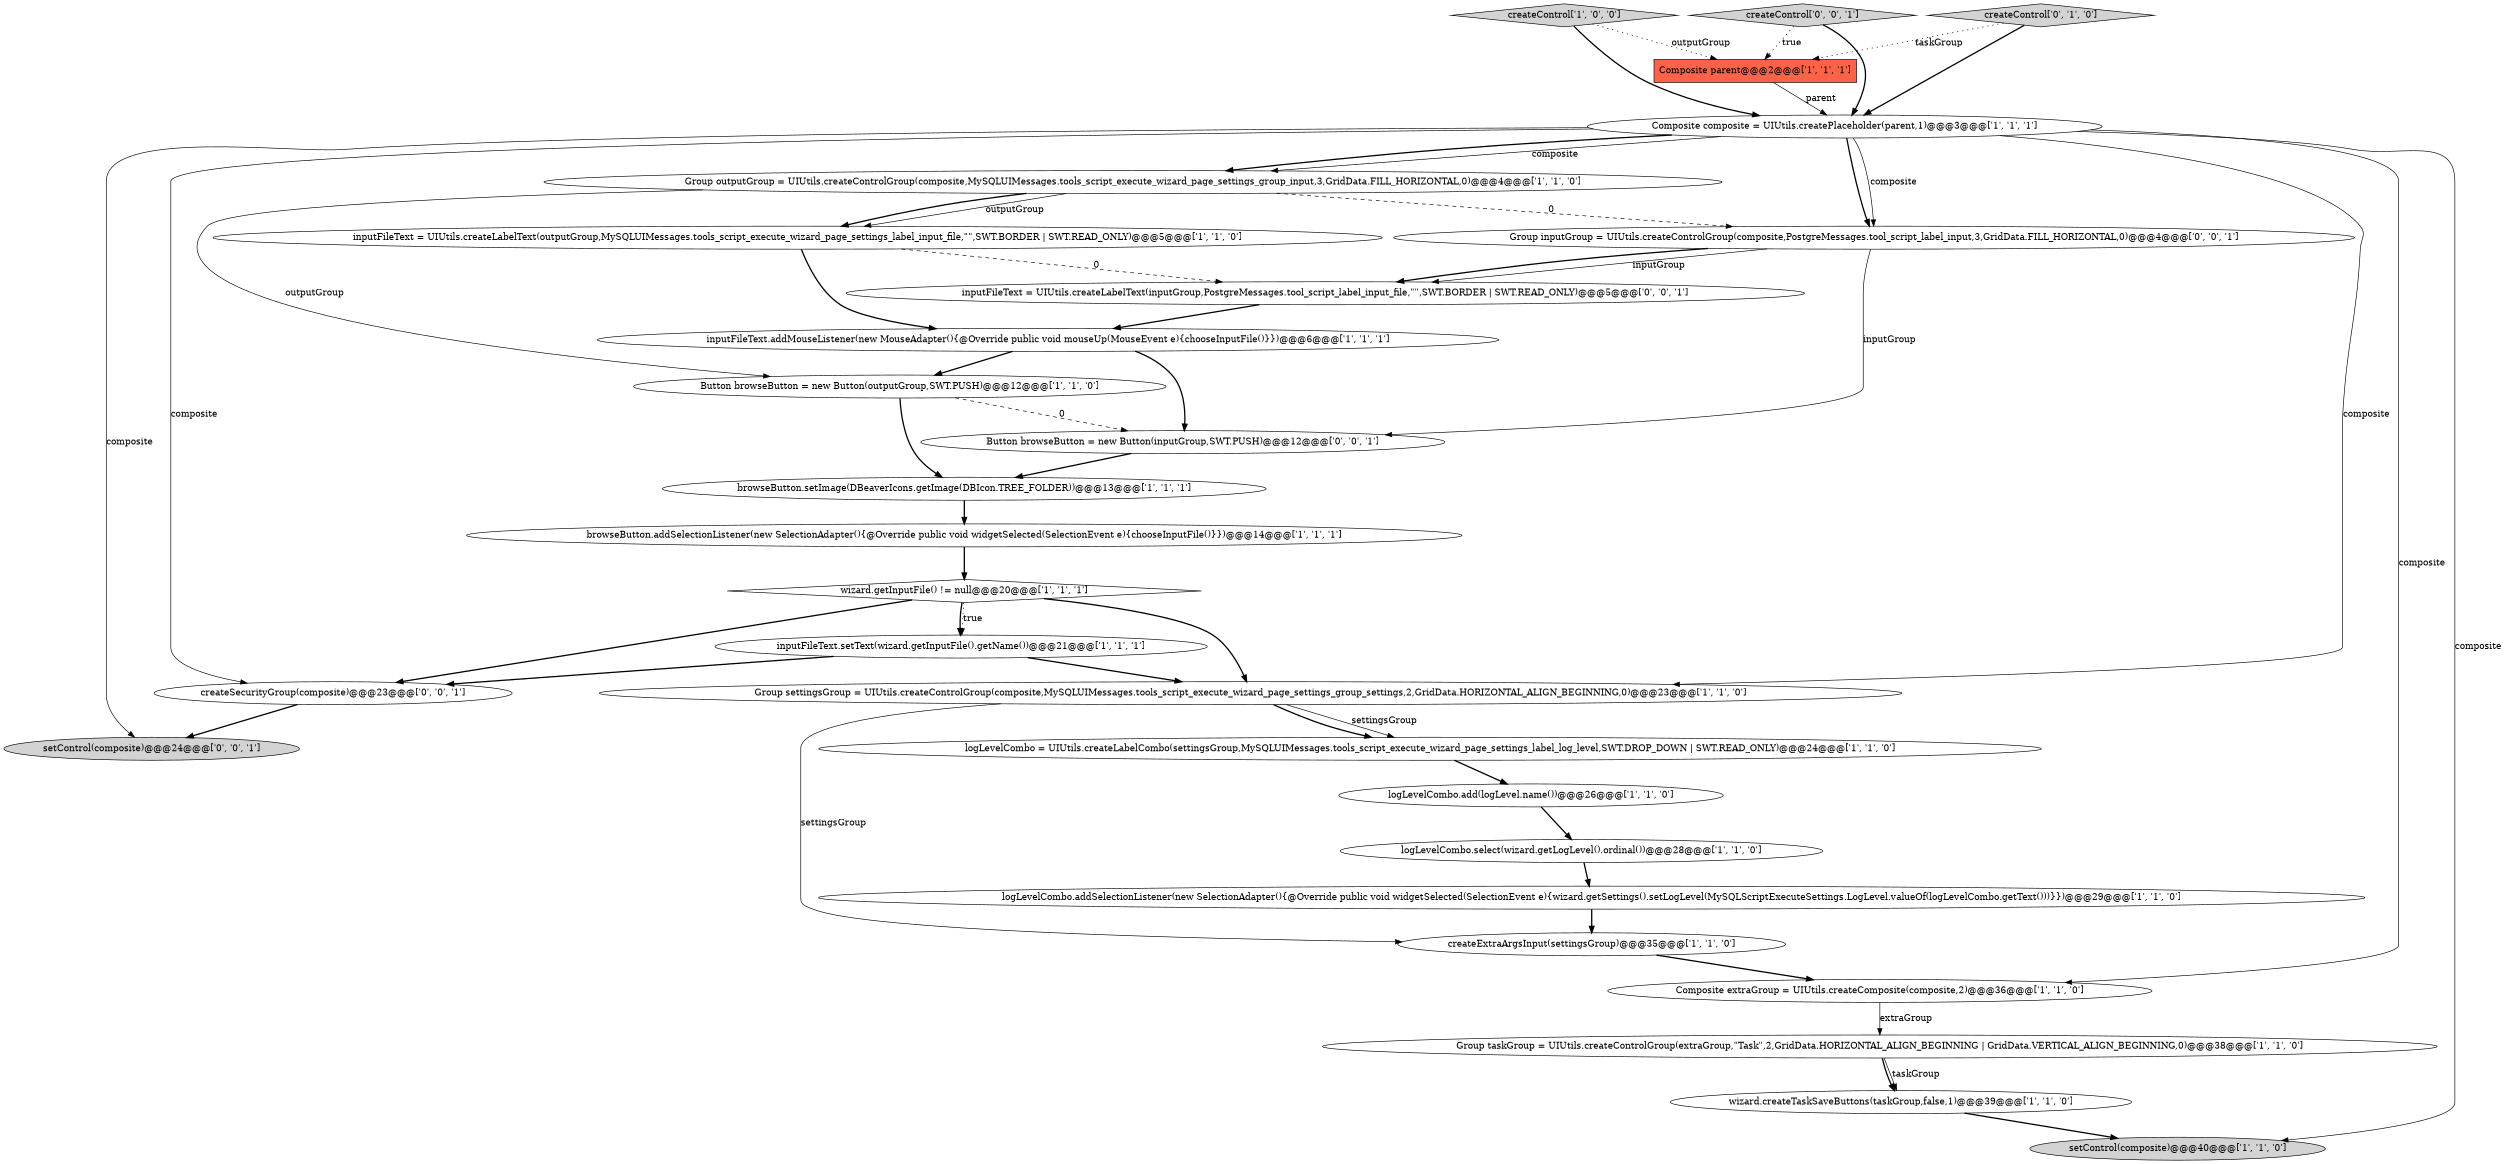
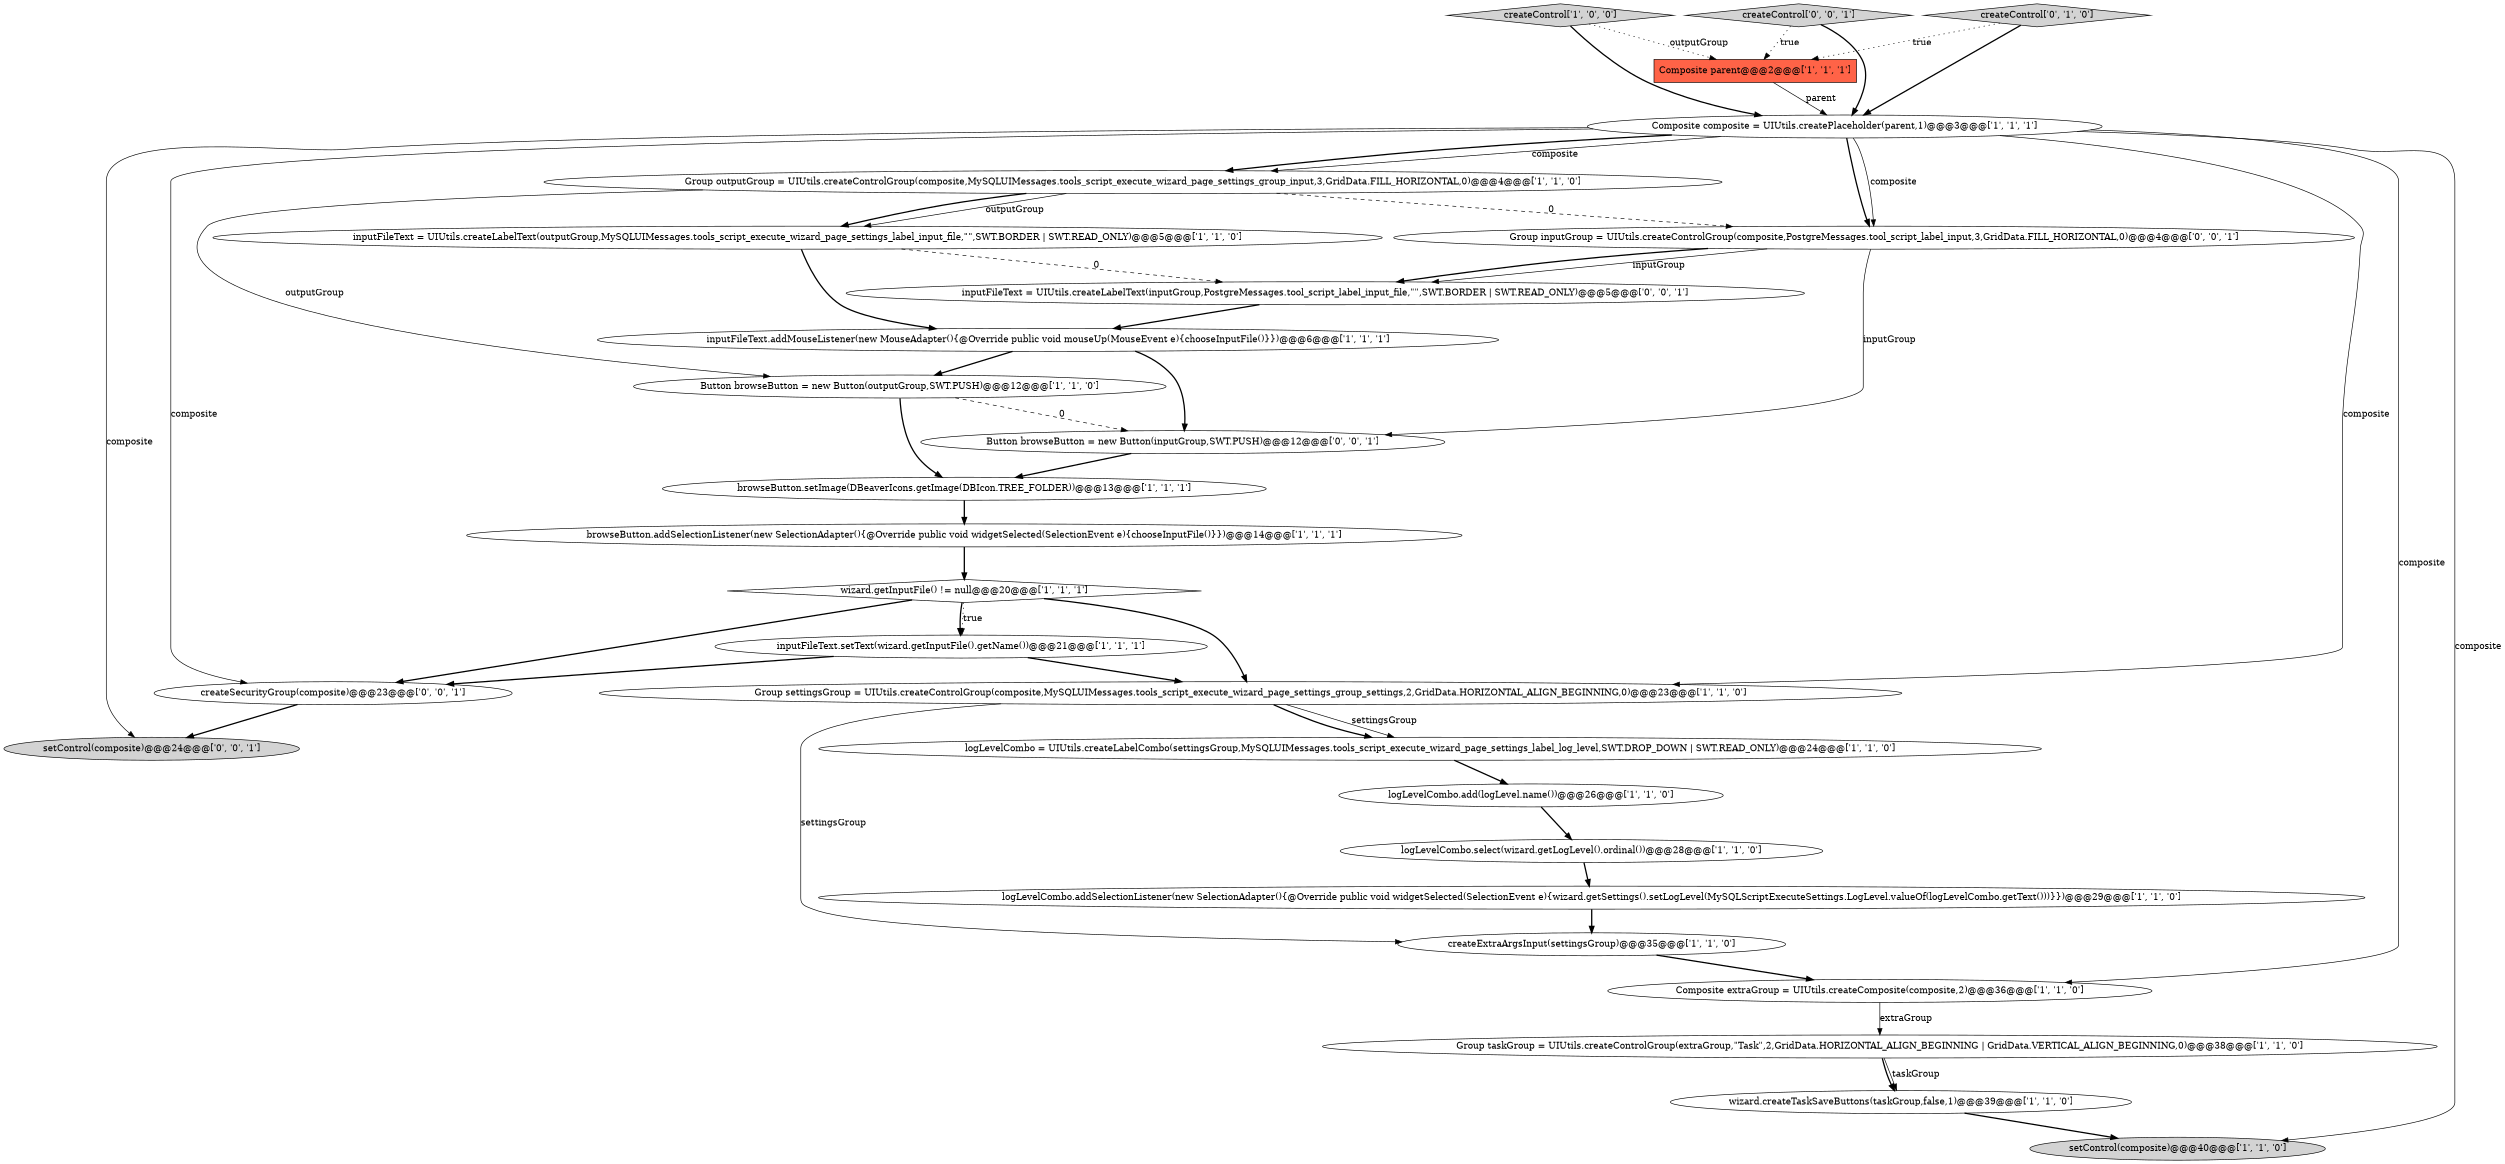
edge "createControl['0', '1', '0']" -> "Composite parent@@@2@@@['1', '1', '1']": label "taskGroup" -> "true"
